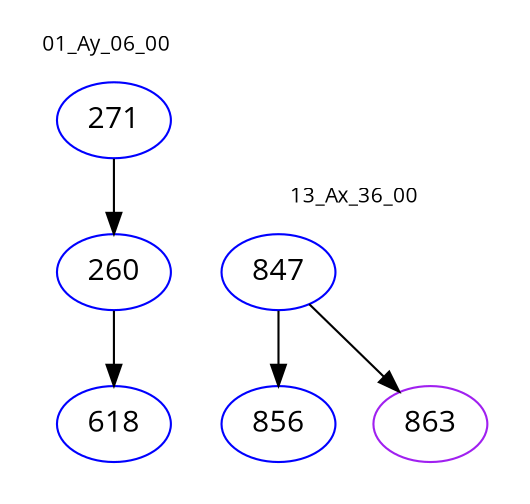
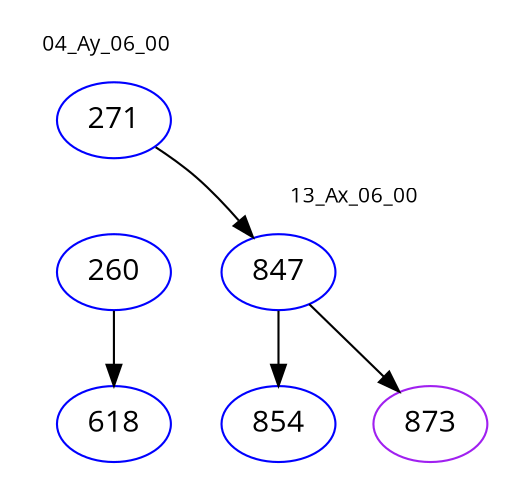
cluster "01_Ay_06_00": label "01_Ay_06_00" -> "04_Ay_06_00"
edge "271" -> "260": now "271" -> "847"
cluster "13_Ax_36_00": label "13_Ax_36_00" -> "13_Ax_06_00"
node "856": label "856" -> "854"
node "863": label "863" -> "873"
